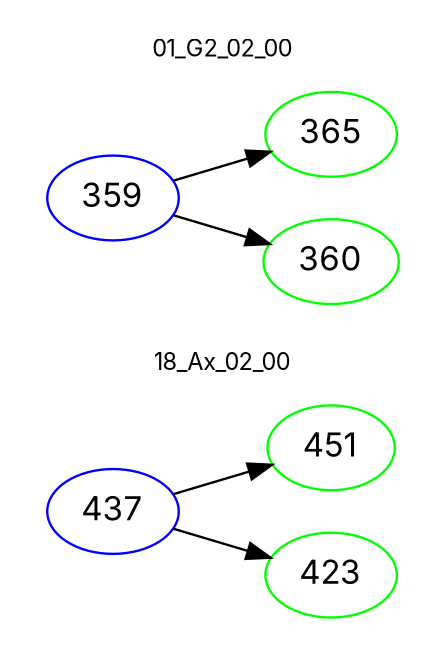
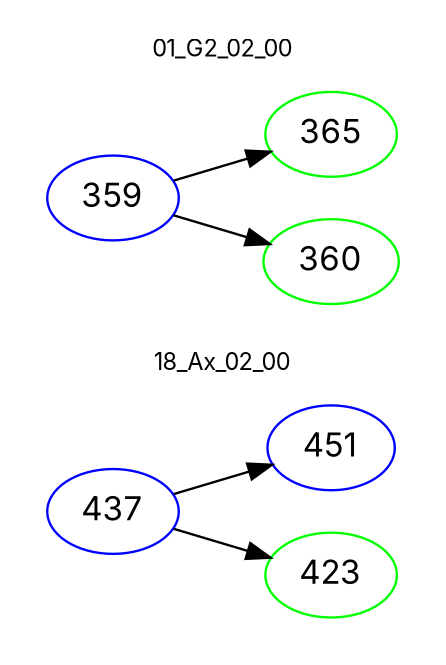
node "451": color green -> blue
